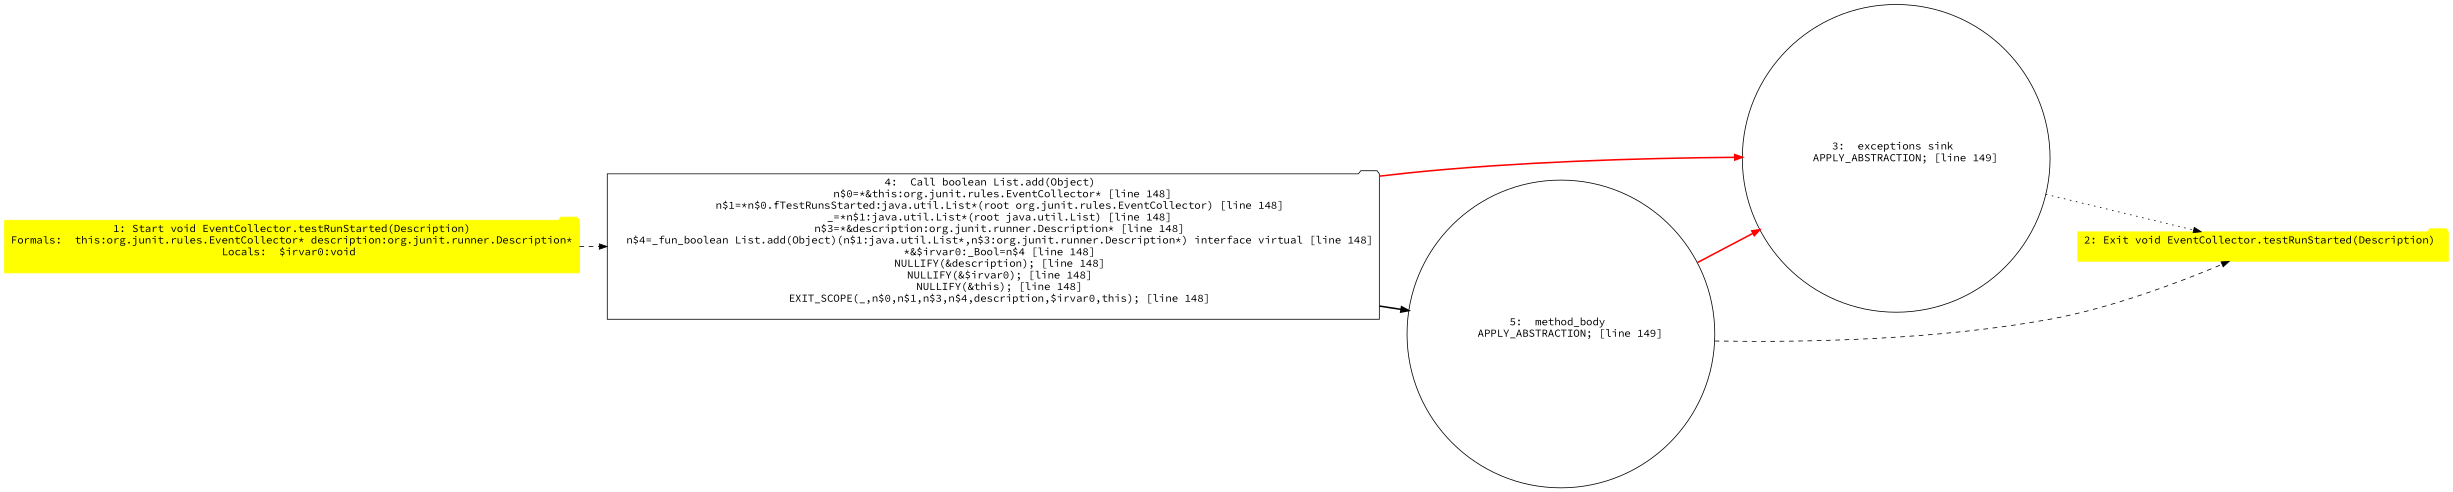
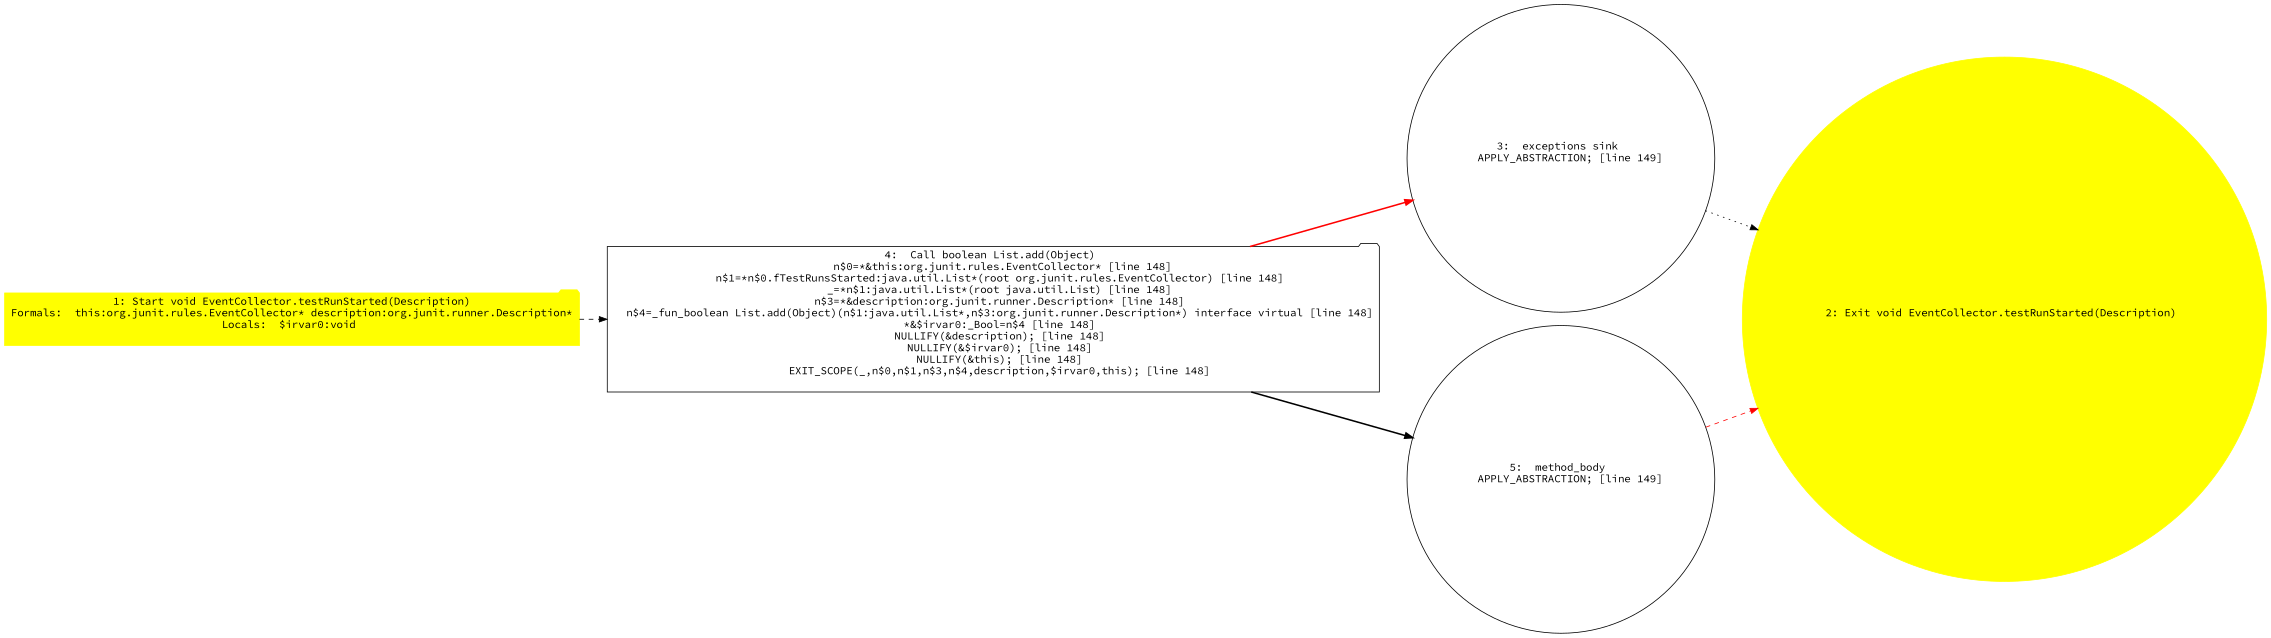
node "2: Exit void EventCollector.testRunStarted(Description)": shape folder -> circle
edge "5:  method_body APPLY_ABSTRACTION; [line 149]" -> "3:  exceptions sink APPLY_ABSTRACTION; [line 149]": removed
edge "5:  method_body APPLY_ABSTRACTION; [line 149]" -> "2: Exit void EventCollector.testRunStarted(Description)": color black -> red
